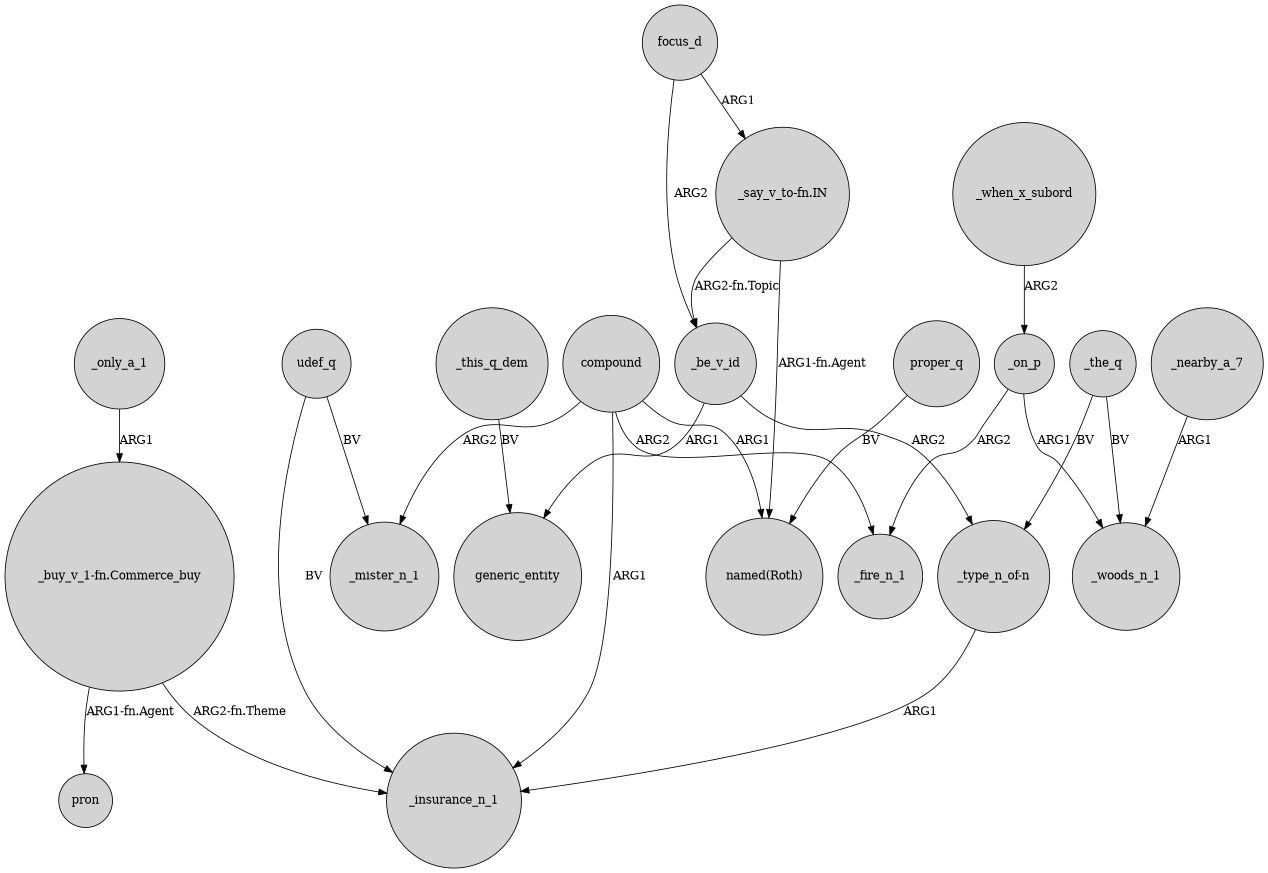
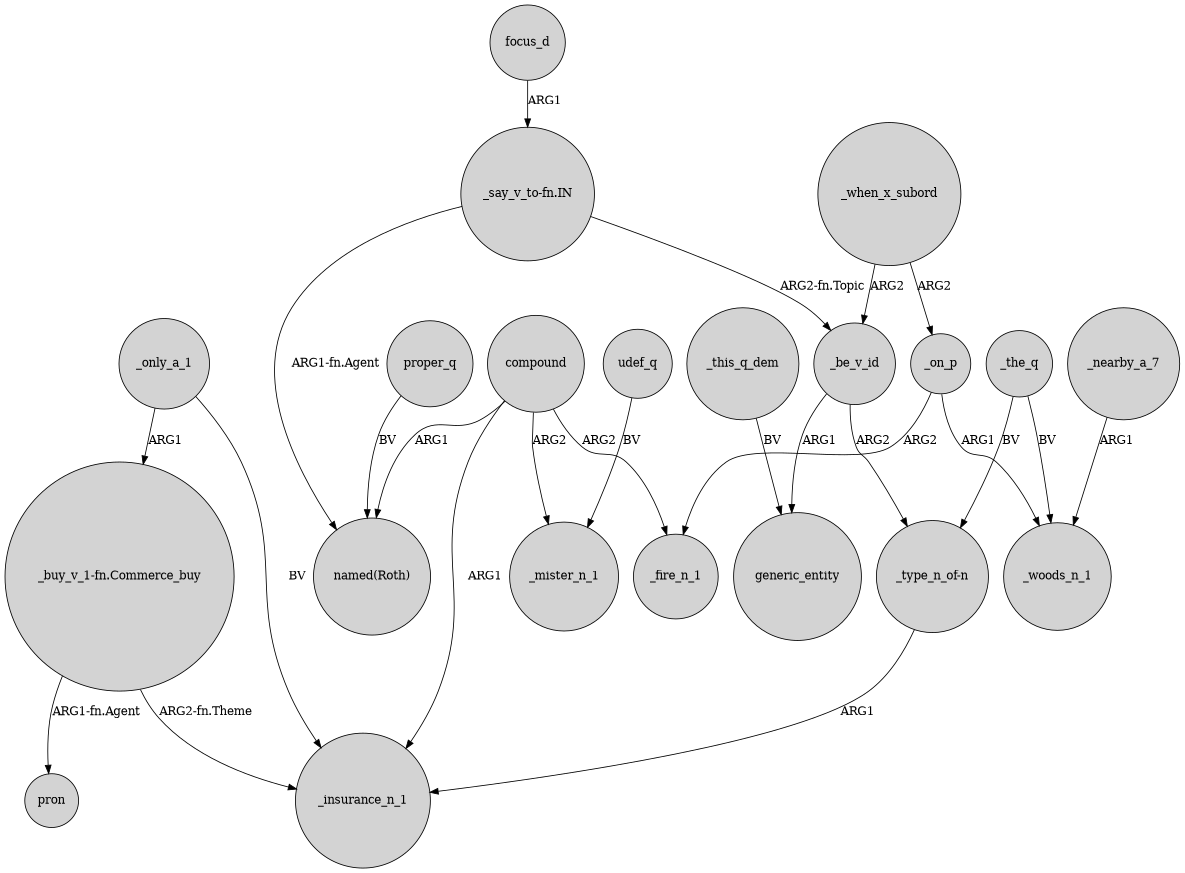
edge "focus_d" -> "_be_v_id": now "_when_x_subord" -> "_be_v_id"
edge "udef_q" -> "_insurance_n_1": now "_only_a_1" -> "_insurance_n_1"
